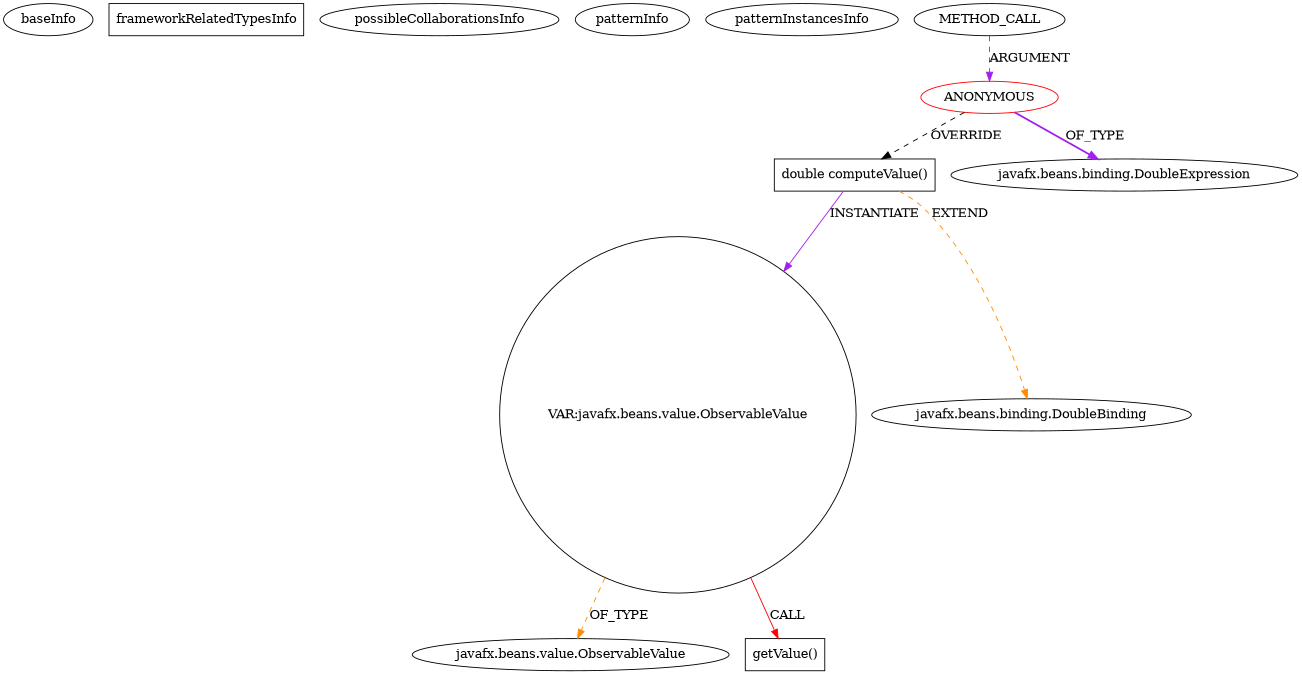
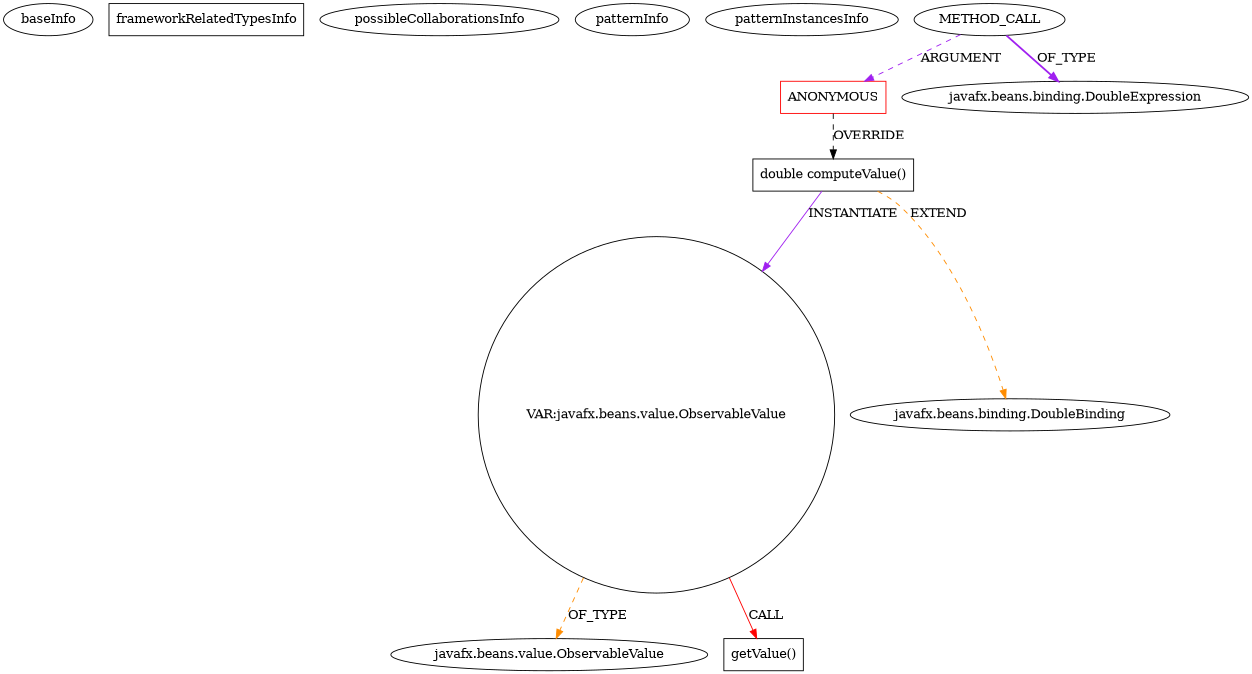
node "ANONYMOUS": shape ellipse -> box
edge "ANONYMOUS" -> "javafx.beans.binding.DoubleExpression": now "METHOD_CALL" -> "javafx.beans.binding.DoubleExpression"
